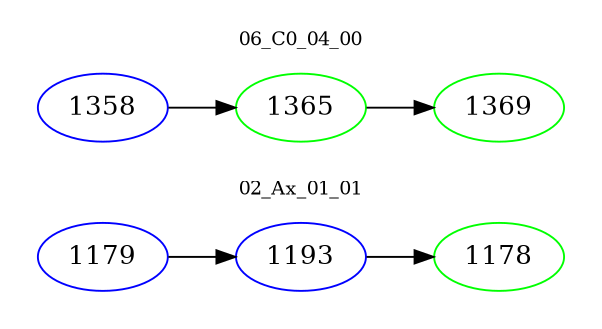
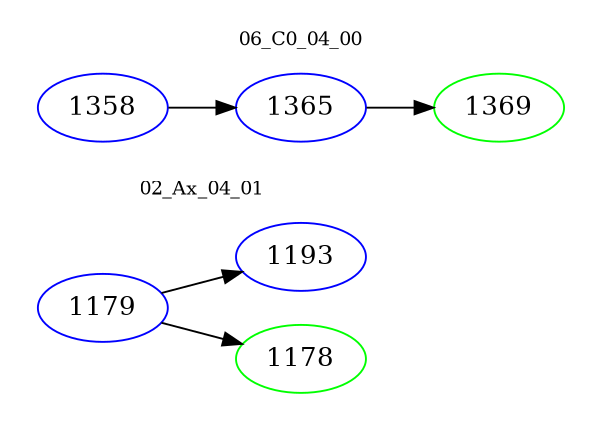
node "1365": color green -> blue
cluster "02_Ax_01_01": label "02_Ax_01_01" -> "02_Ax_04_01"
edge "1193" -> "1178": now "1179" -> "1178"
